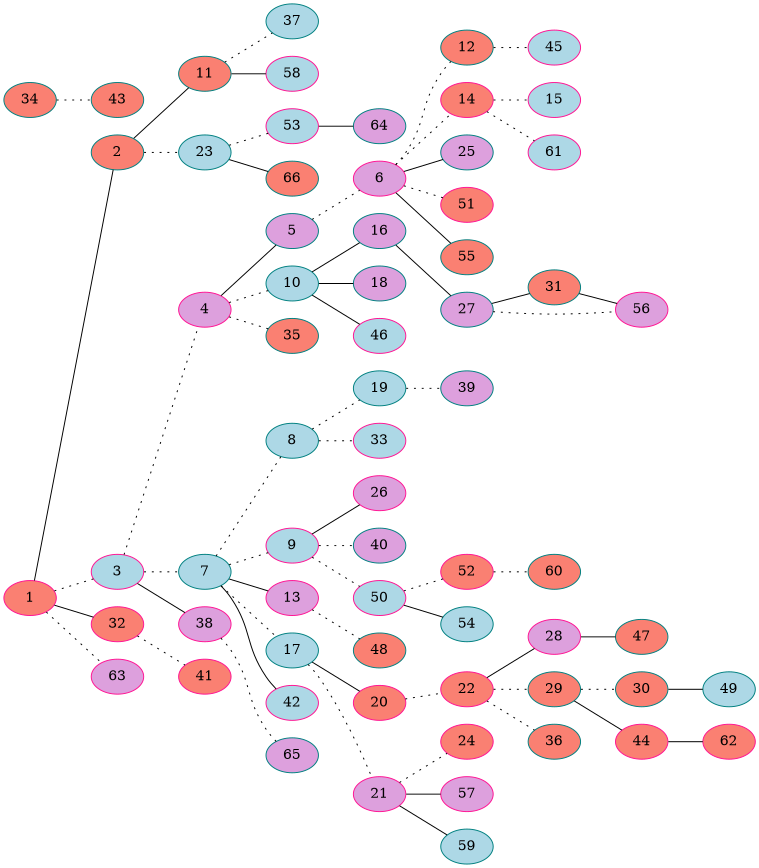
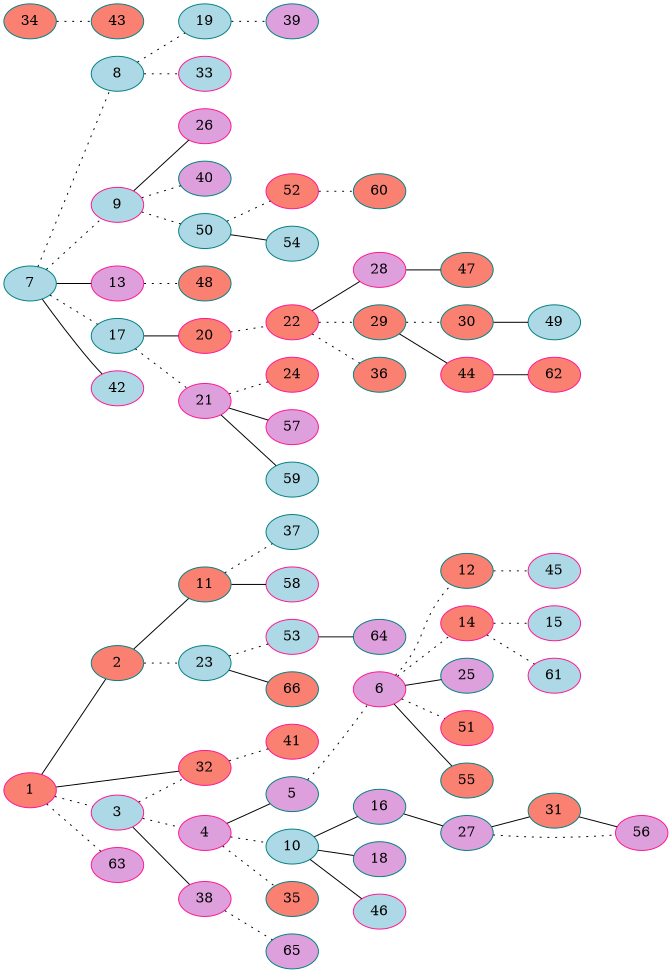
edge "3" -- "7": now "3" -- "32"
node "50": color deeppink -> teal
